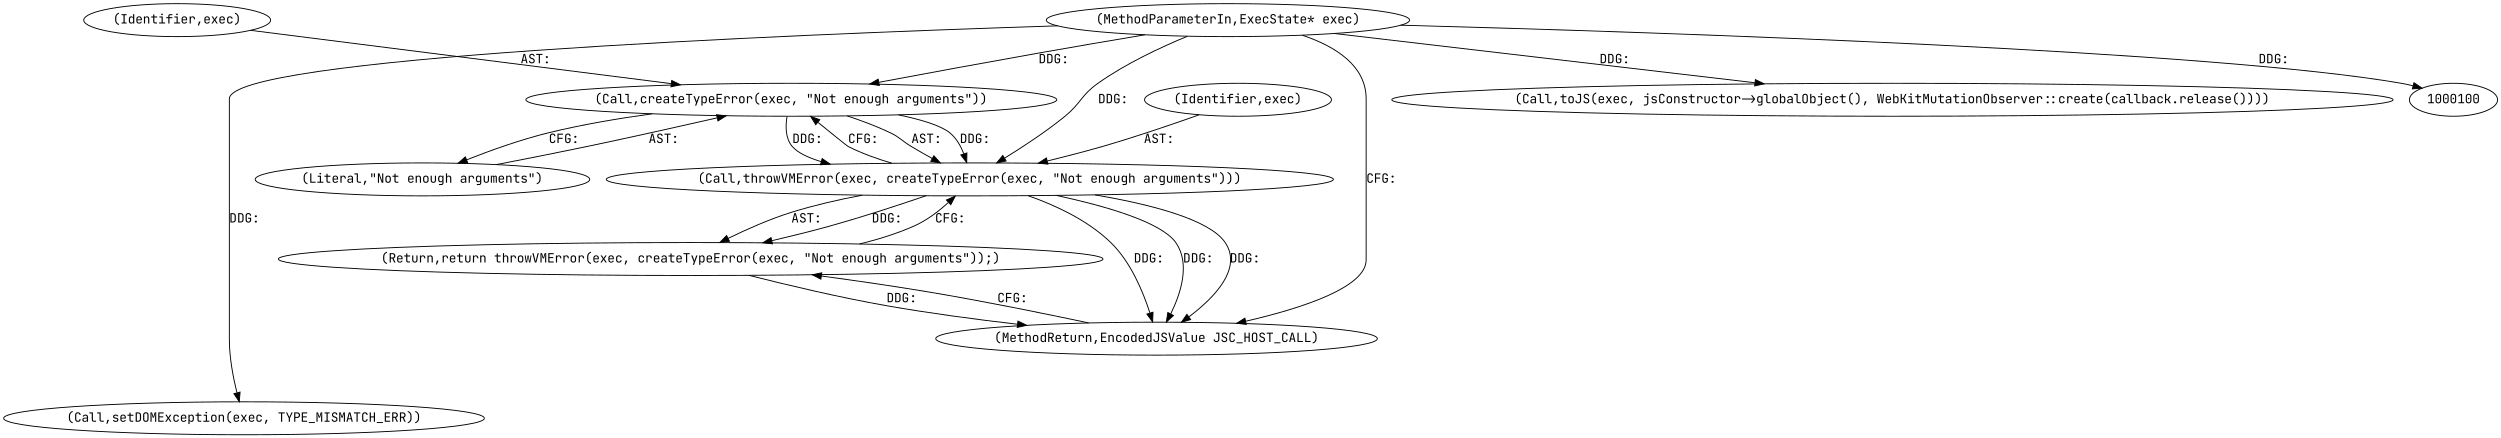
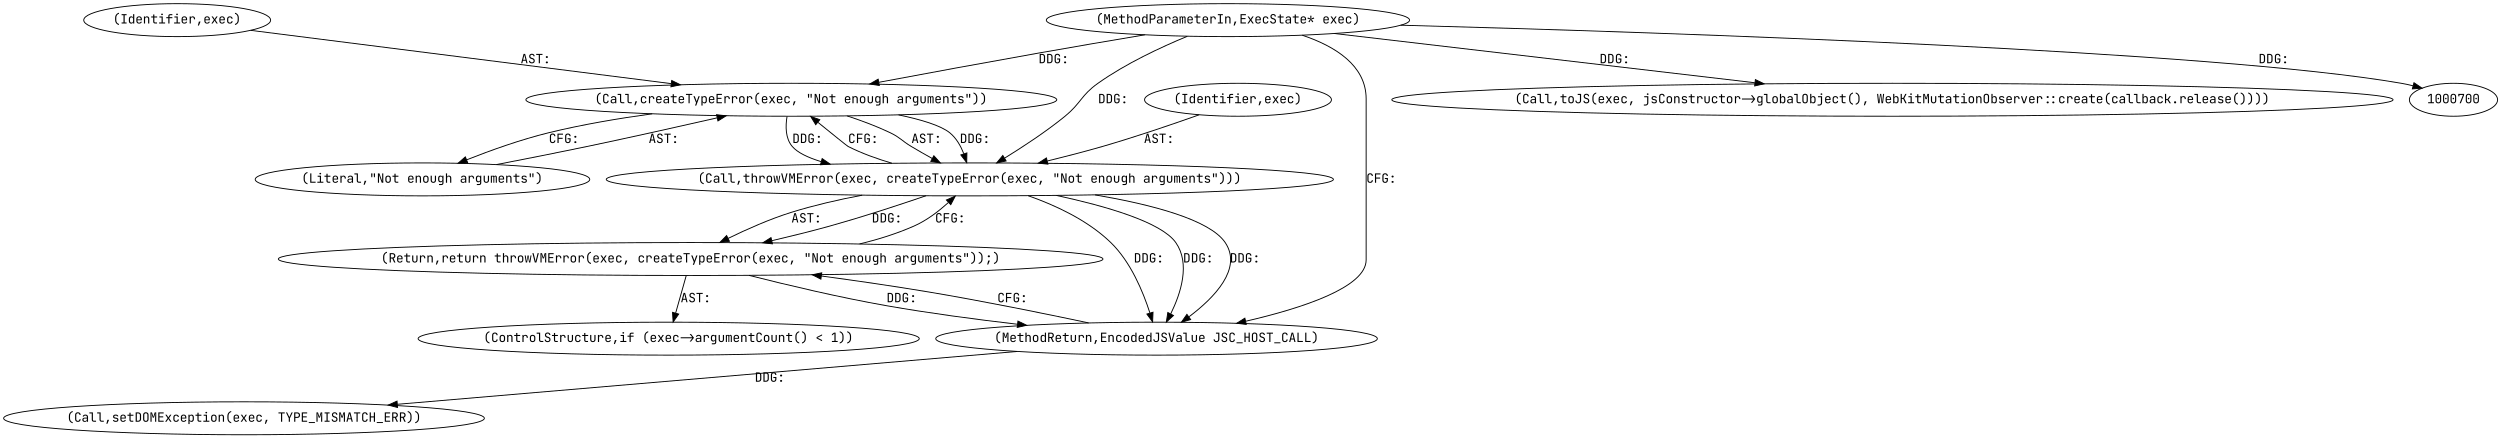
edge "(MethodParameterIn,ExecState* exec)" -> "(Call,setDOMException(exec, TYPE_MISMATCH_ERR))": now "(MethodReturn,EncodedJSValue JSC_HOST_CALL)" -> "(Call,setDOMException(exec, TYPE_MISMATCH_ERR))"
node "1000100": label "1000100" -> "1000700"
node "(ControlStructure,if (exec->argumentCount() < 1))": added
